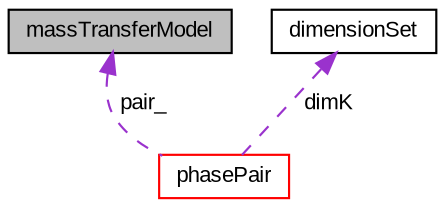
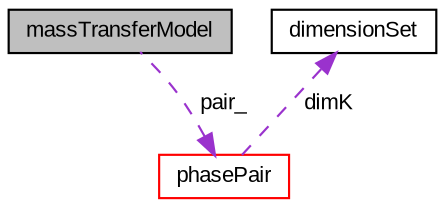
edge "phasePair" -> "massTransferModel": reversed
